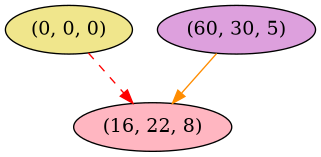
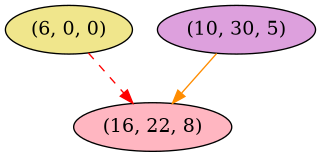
node "(0, 0, 0)": label "(0, 0, 0)" -> "(6, 0, 0)"
node "(60, 30, 5)": label "(60, 30, 5)" -> "(10, 30, 5)"
